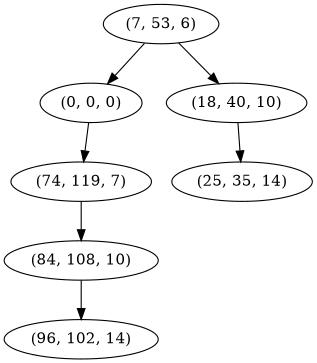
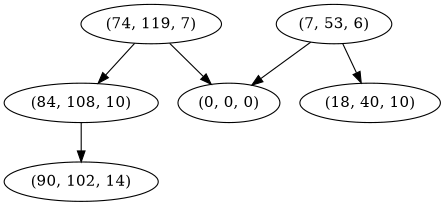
edge "(0, 0, 0)" -> "(74, 119, 7)": reversed
node "(25, 35, 14)": removed
node "(96, 102, 14)": label "(96, 102, 14)" -> "(90, 102, 14)"
